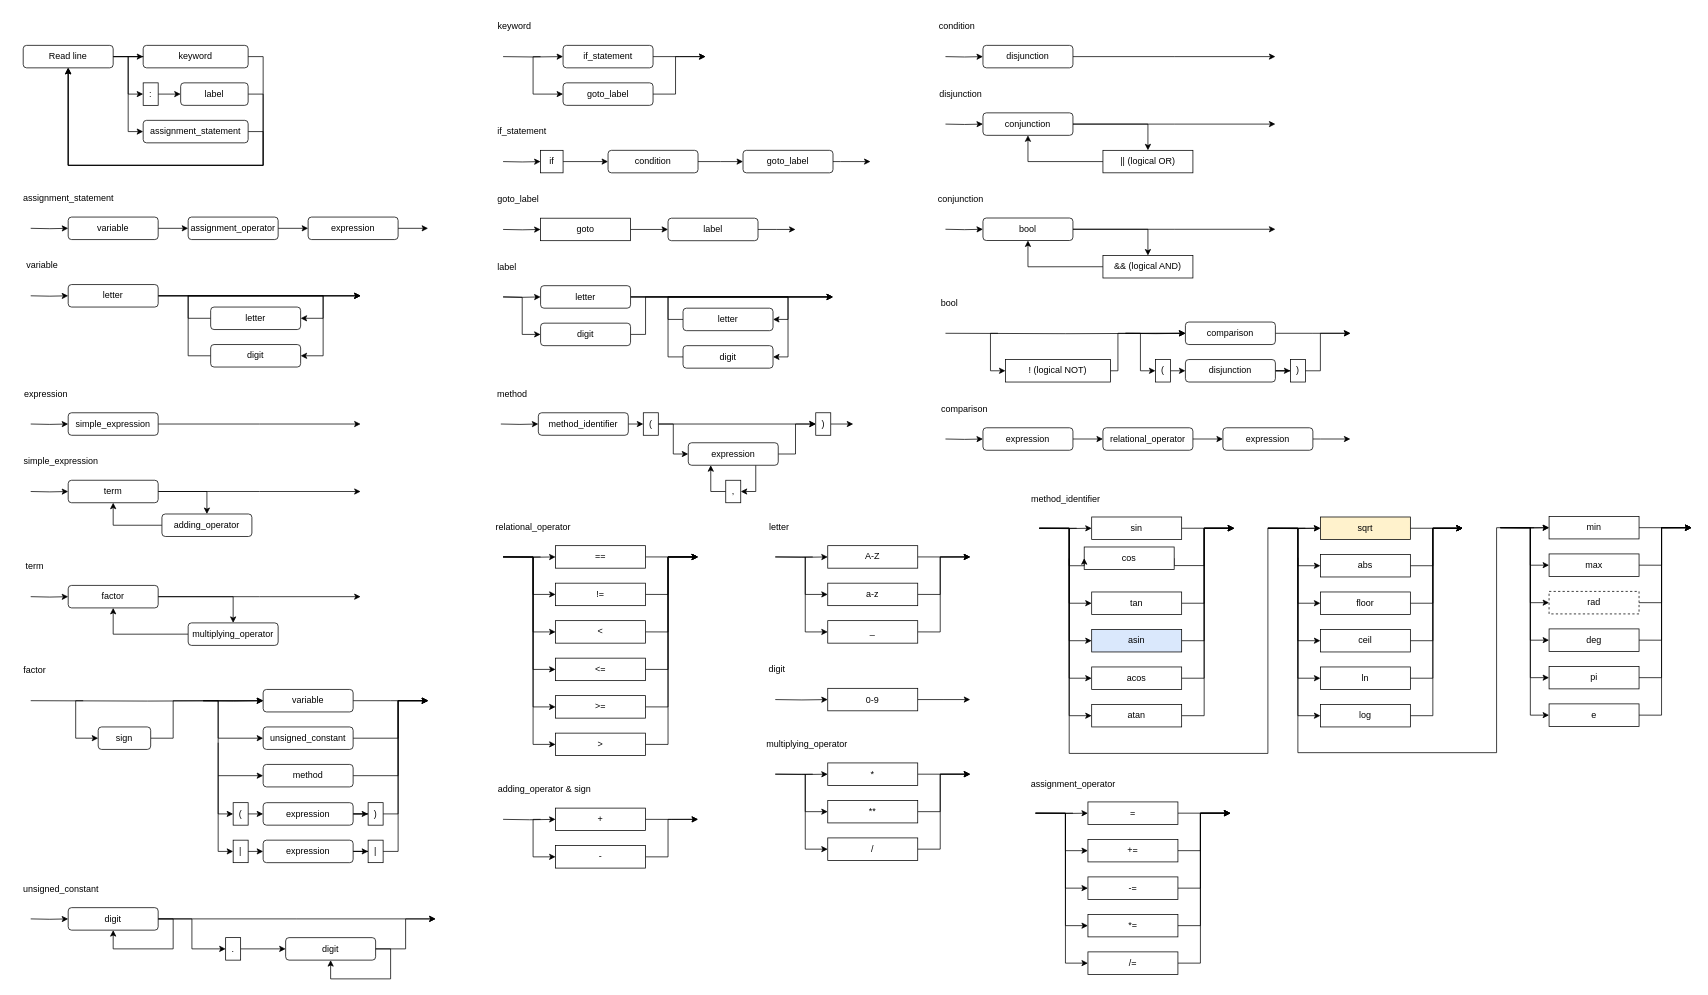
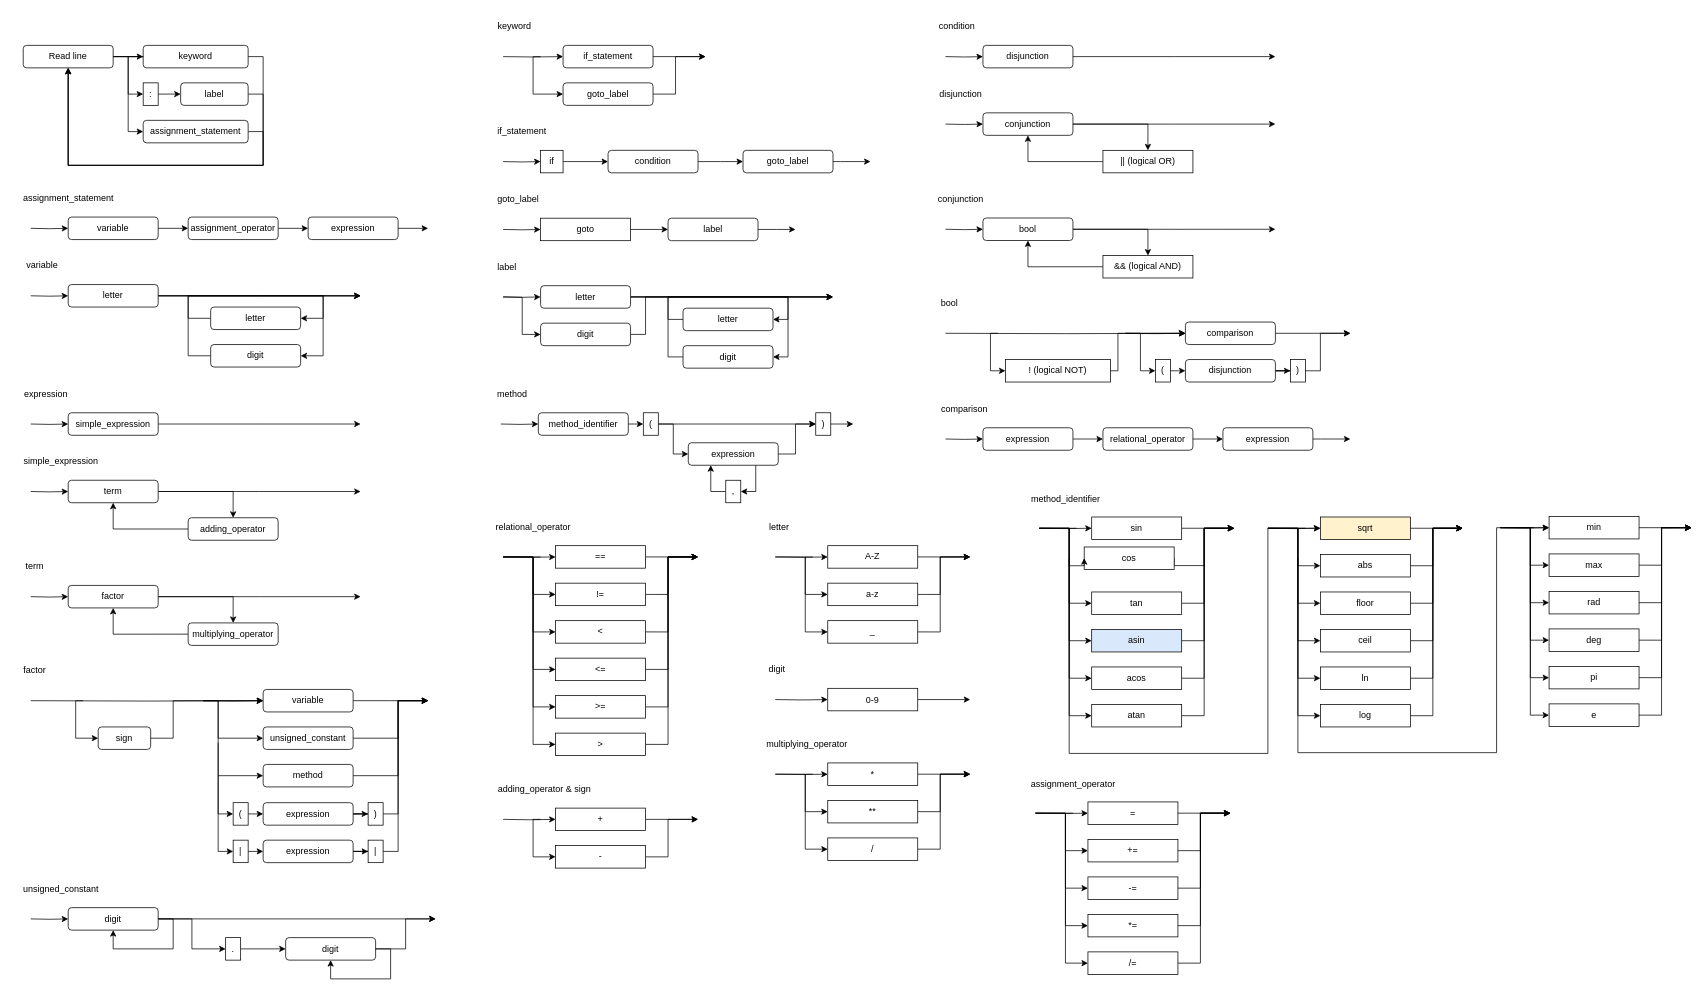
node "adding_operator": moved (207, 525) -> (233, 529)
node "rad": style dashed -> solid
